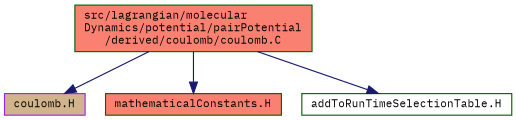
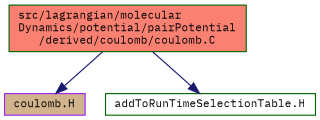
node "mathematicalConstants.H": removed
